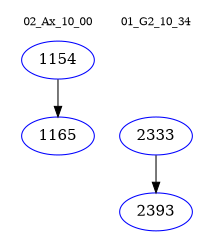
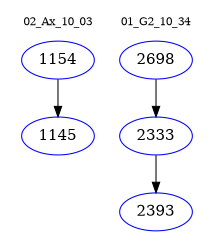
cluster "02_Ax_10_00": label "02_Ax_10_00" -> "02_Ax_10_03"
node "2698": added
node "1165": label "1165" -> "1145"
